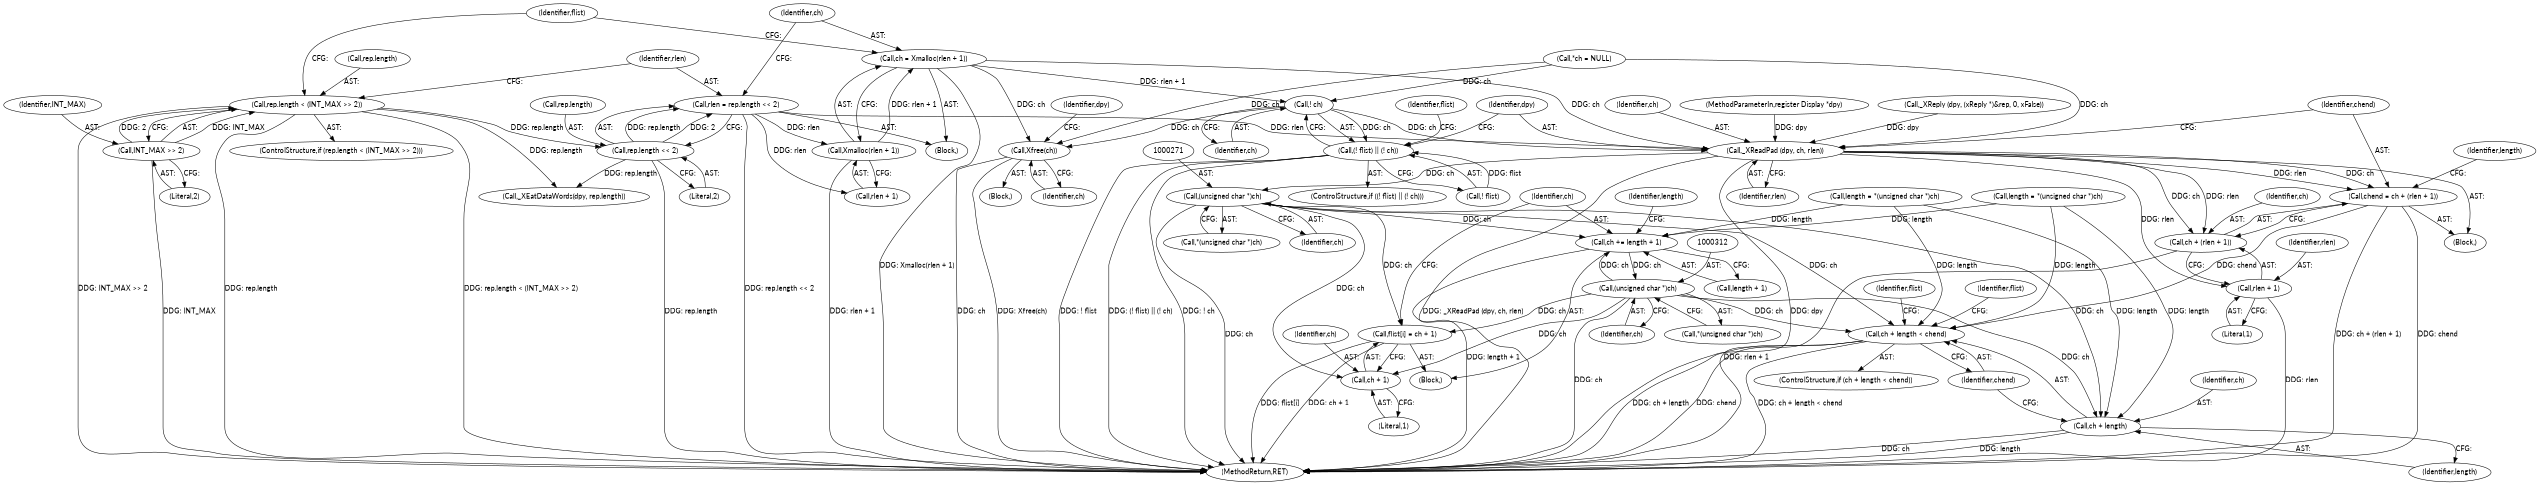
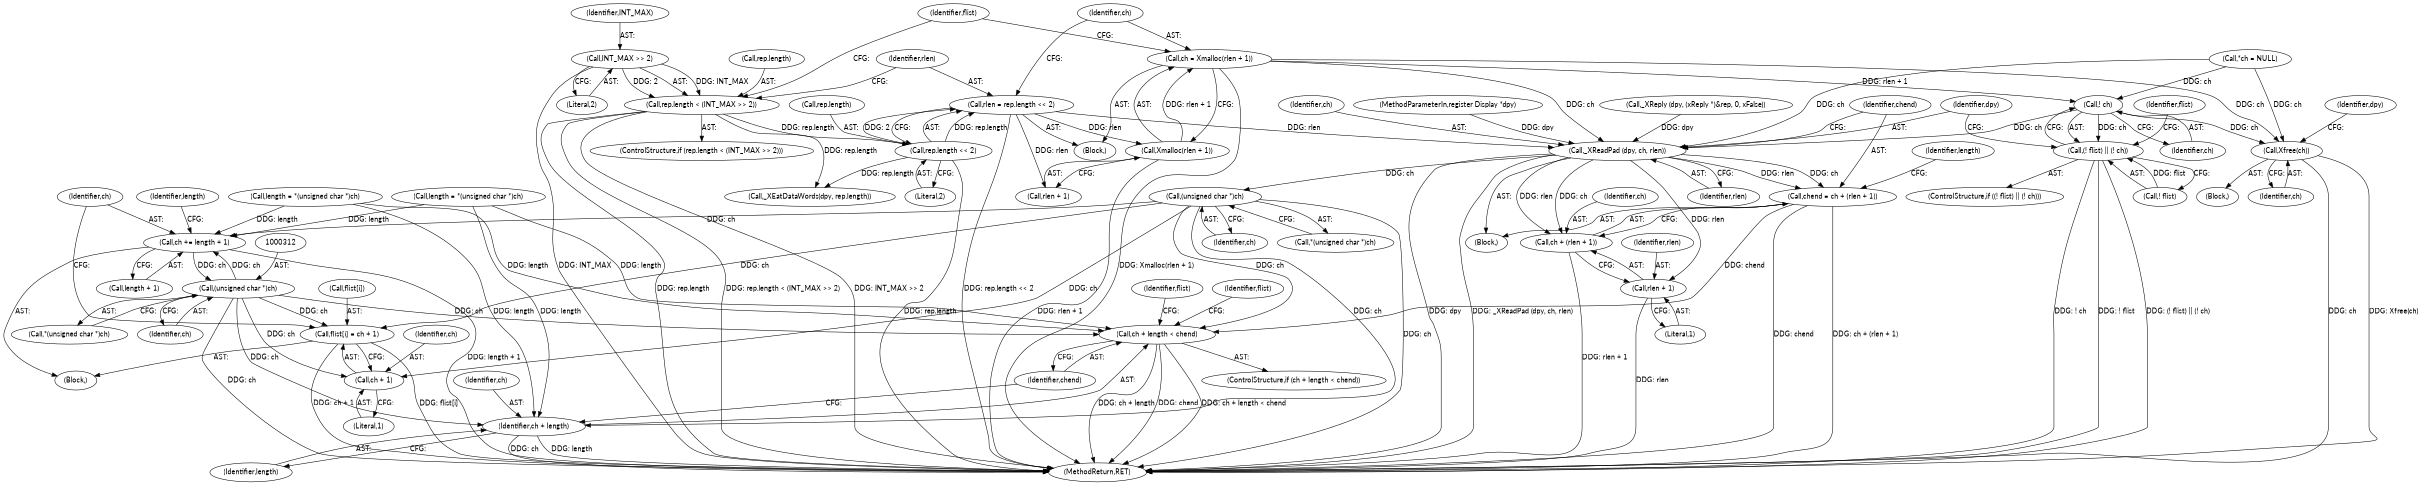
edge "(Call,rep.length < (INT_MAX >> 2))" -> "(Call,INT_MAX >> 2)": removed, label "CFG:"
node "1000271": removed
node "(Call,flist[i])": added
node "(Call,ch + length)": label "(Call,ch + length)" -> "(Identifier,ch + length)"
